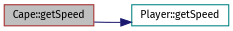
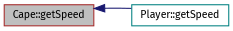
edge "Cape::getSpeed" -> "Player::getSpeed": reversed
